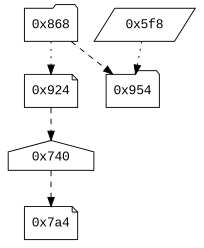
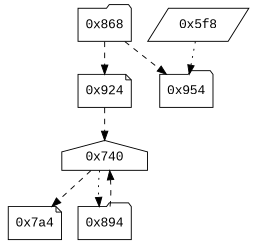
edge "0x868" -> "0x924": style dotted -> dashed
node "0x894": added
